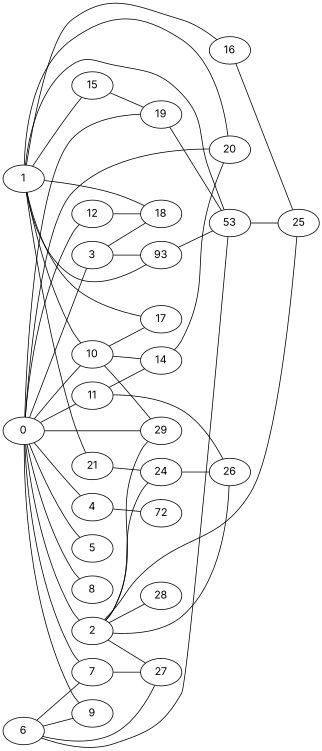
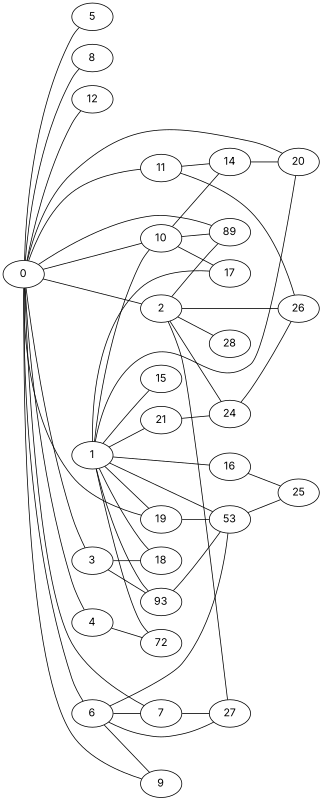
edge "15" -- "19": now "1" -- "19"
edge "12" -- "18": removed
node "29": label "29" -> "89"
edge "25" -- "2": removed
edge "0" -- "6": added
edge "1" -- "72": added
